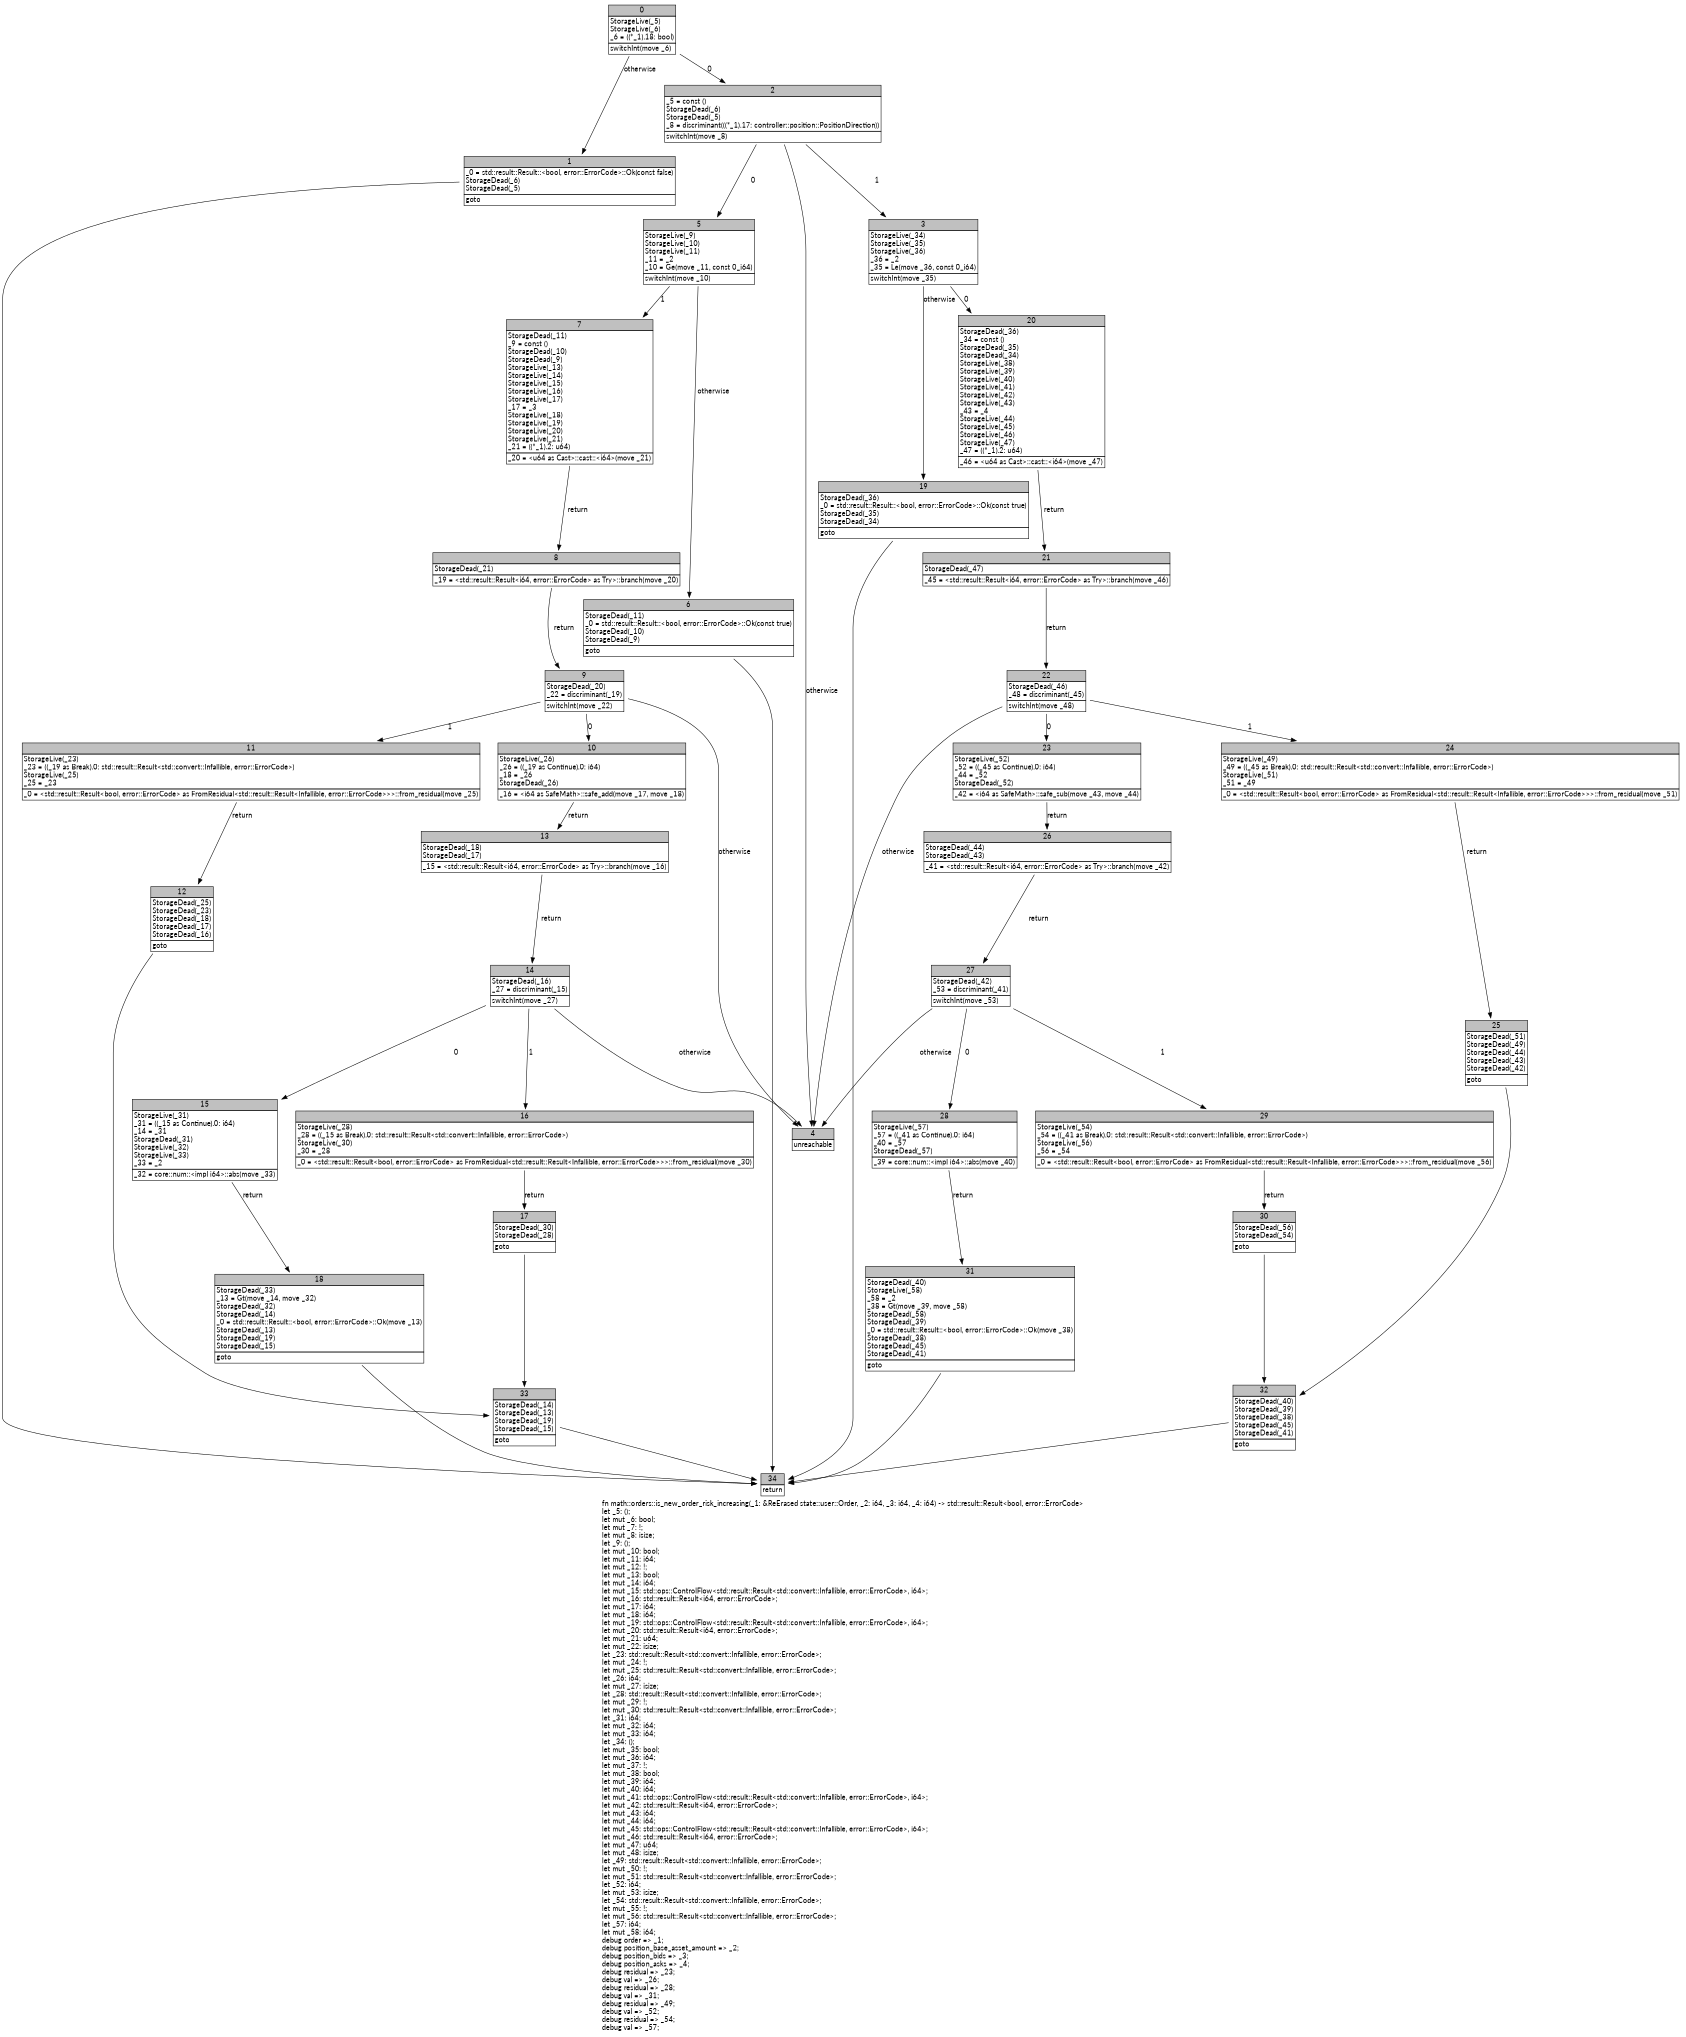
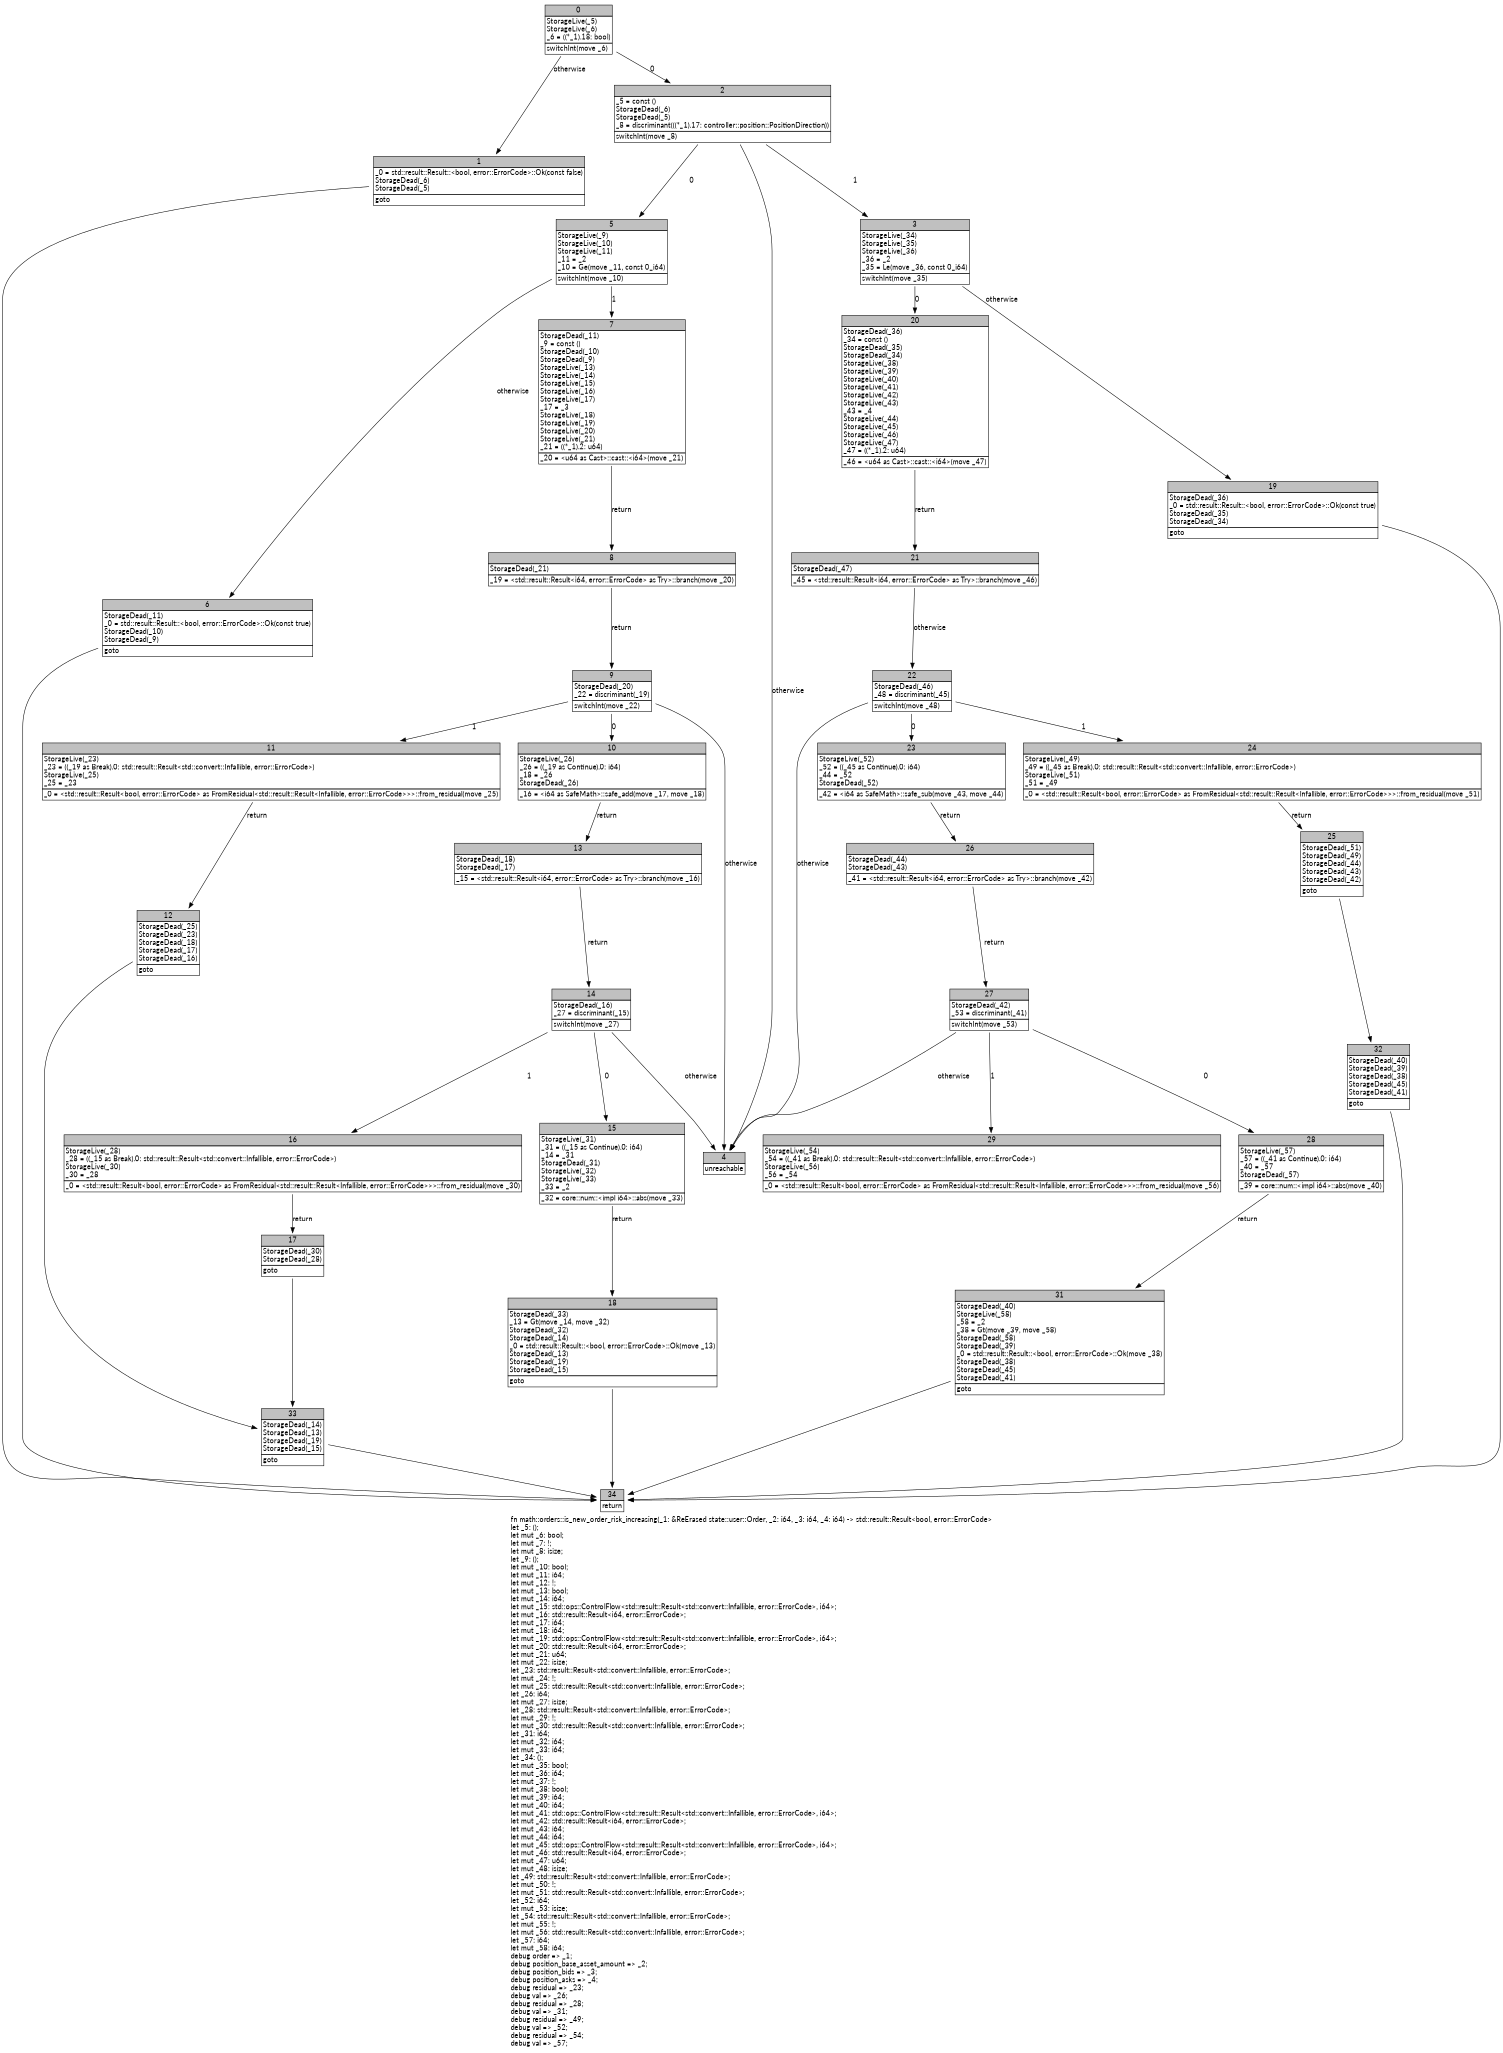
edge "21" -> "22": label "return" -> "otherwise"
node "30": removed
